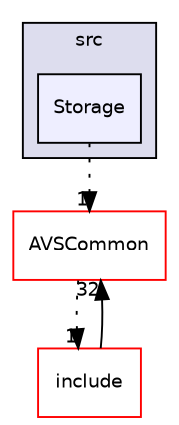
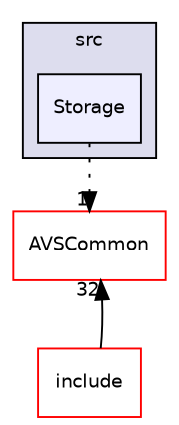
edge "AVSCommon" -> "include": removed
